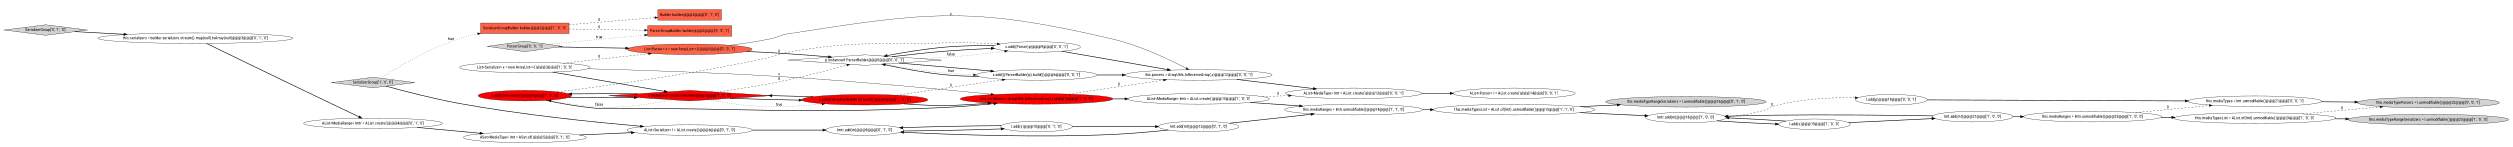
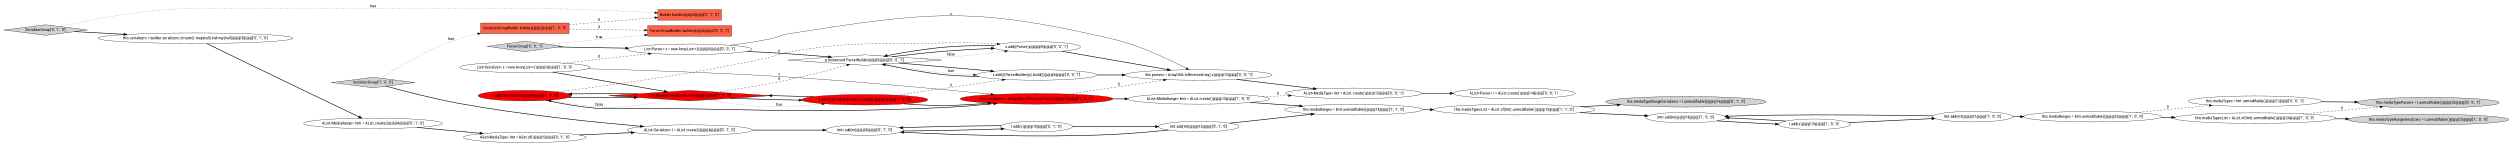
edge "SerializerGroup['0', '1', '0']" -> "Builder builder@@@2@@@['0', '1', '0']": added, label "true"
node "List<Parser> x = new ArrayList<>()@@@3@@@['0', '0', '1']": fillcolor tomato -> white
node "l.add(p)@@@18@@@['0', '0', '1']": removed
